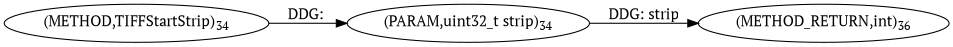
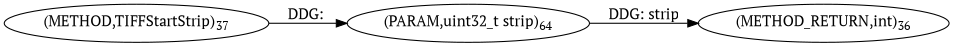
node "(METHOD,TIFFStartStrip)": text "34" -> "37"
node "(PARAM,uint32_t strip)": text "34" -> "64"
